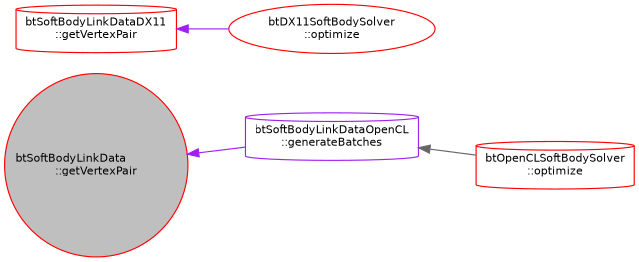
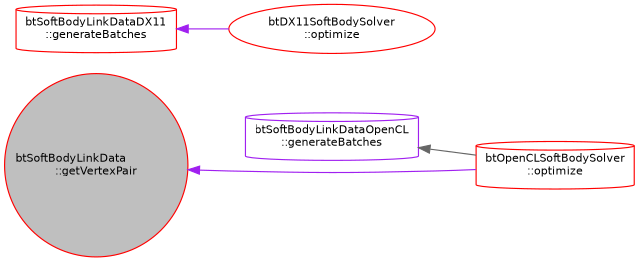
node "btSoftBodyLinkDataDX11 ::getVertexPair": label "btSoftBodyLinkDataDX11 ::getVertexPair" -> "btSoftBodyLinkDataDX11 ::generateBatches"
edge "btSoftBodyLinkDataOpenCL ::generateBatches" -> "btSoftBodyLinkData ::getVertexPair": now "btOpenCLSoftBodySolver ::optimize" -> "btSoftBodyLinkData ::getVertexPair"
